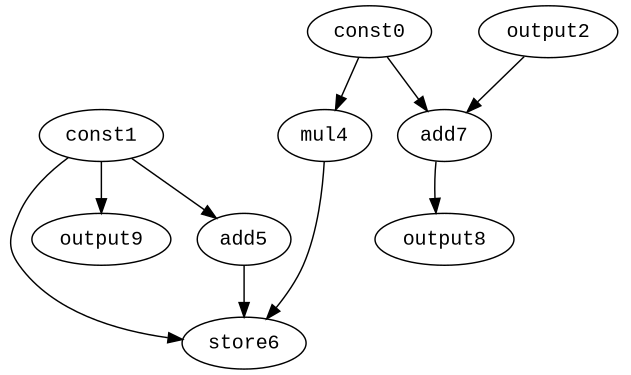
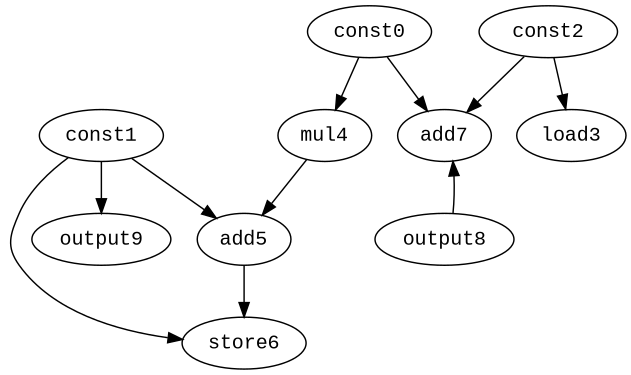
node "output2": label "output2" -> "const2"
node "load3": added
edge "add7" -> "output8": reversed
edge "mul4" -> "store6": now "mul4" -> "add5"
